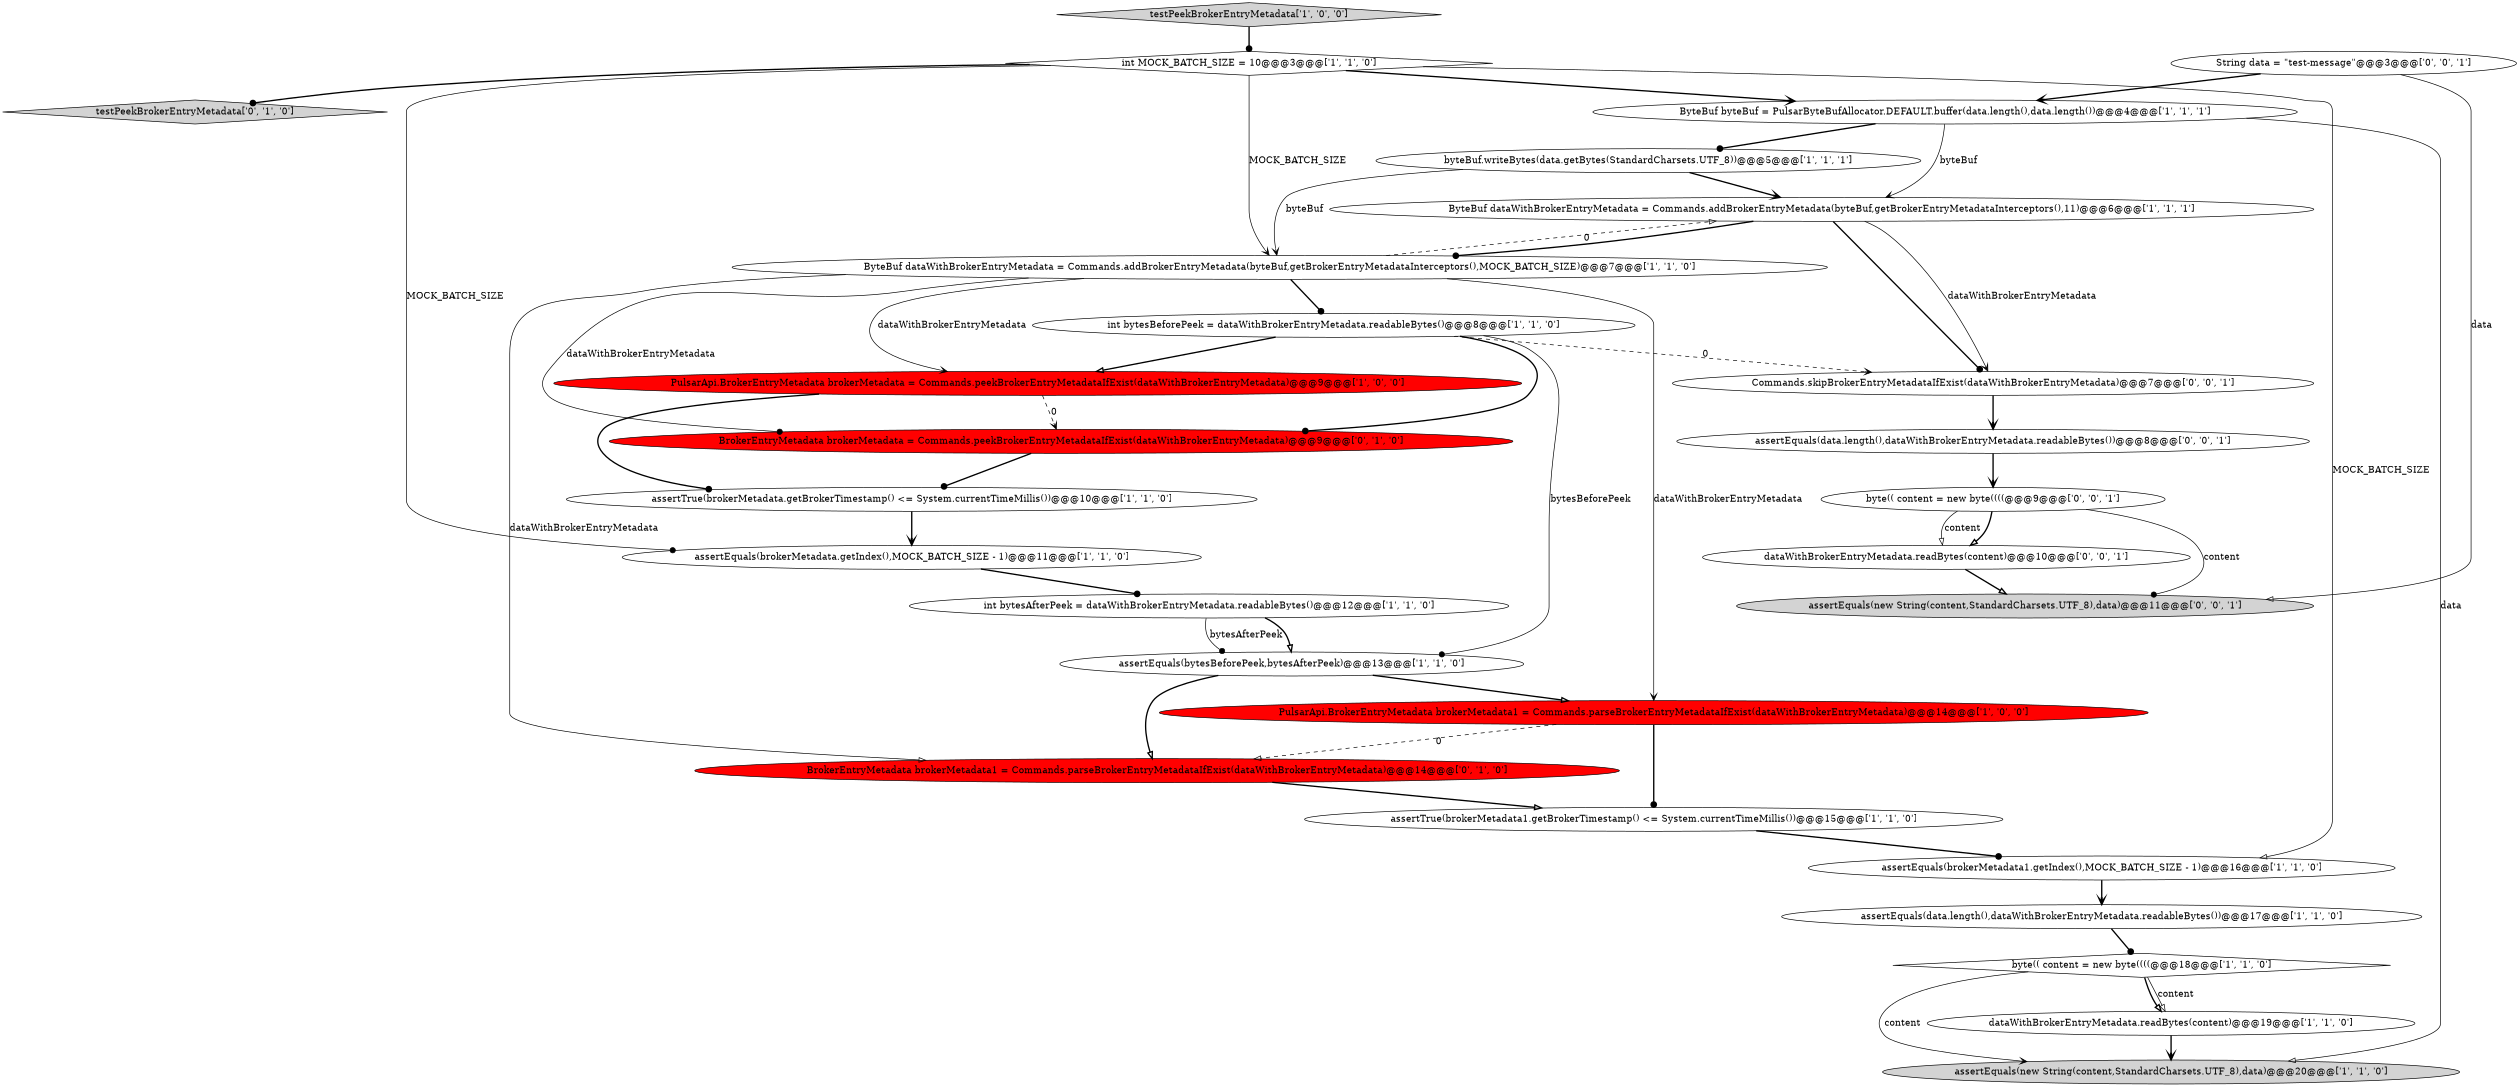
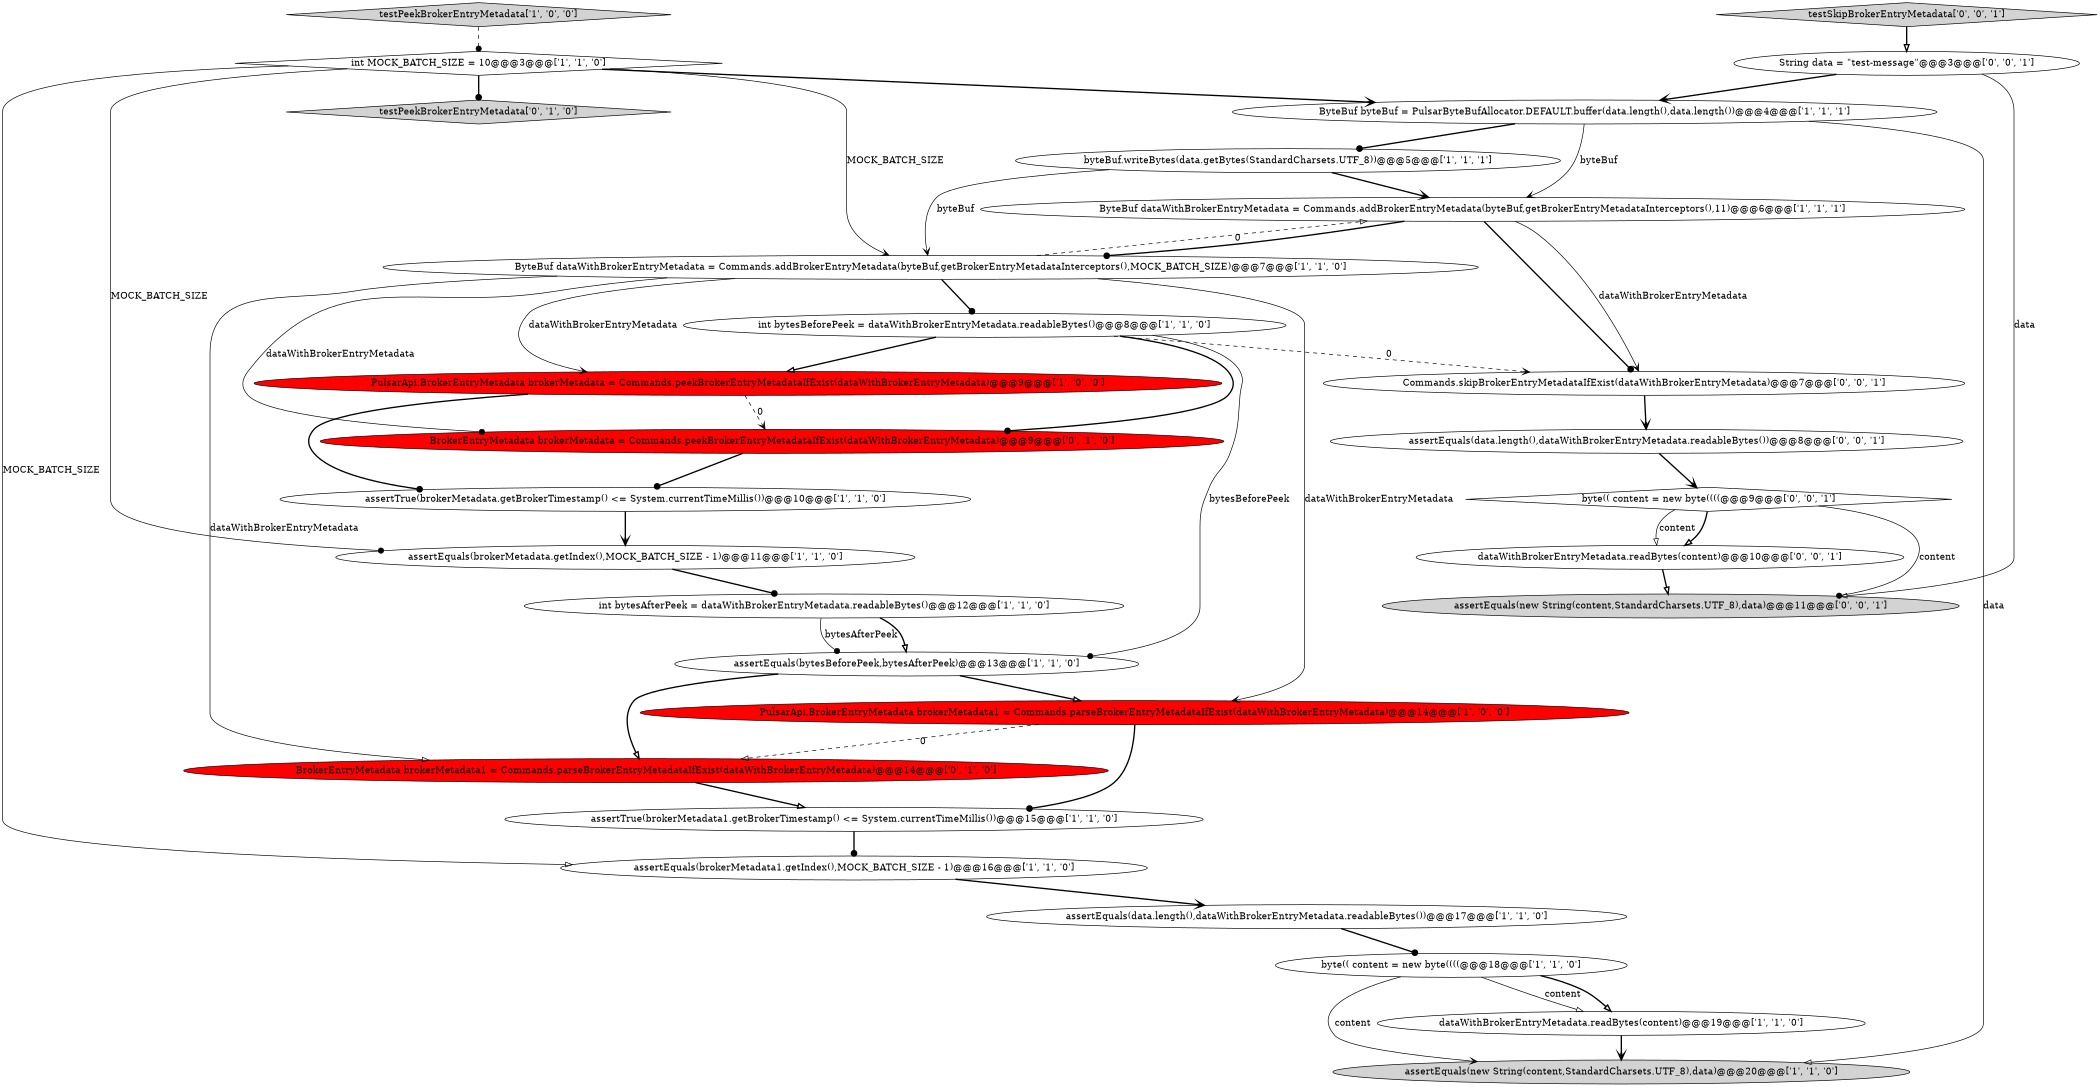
node "testSkipBrokerEntryMetadata['0', '0', '1']": added
edge "testPeekBrokerEntryMetadata['1', '0', '0']" -> "int MOCK_BATCH_SIZE = 10@@@3@@@['1', '1', '0']": style bold -> dashed
node "byte(( content = new byte((((@@@9@@@['0', '0', '1']": shape ellipse -> diamond
node "byte(( content = new byte((((@@@18@@@['1', '1', '0']": shape diamond -> ellipse
